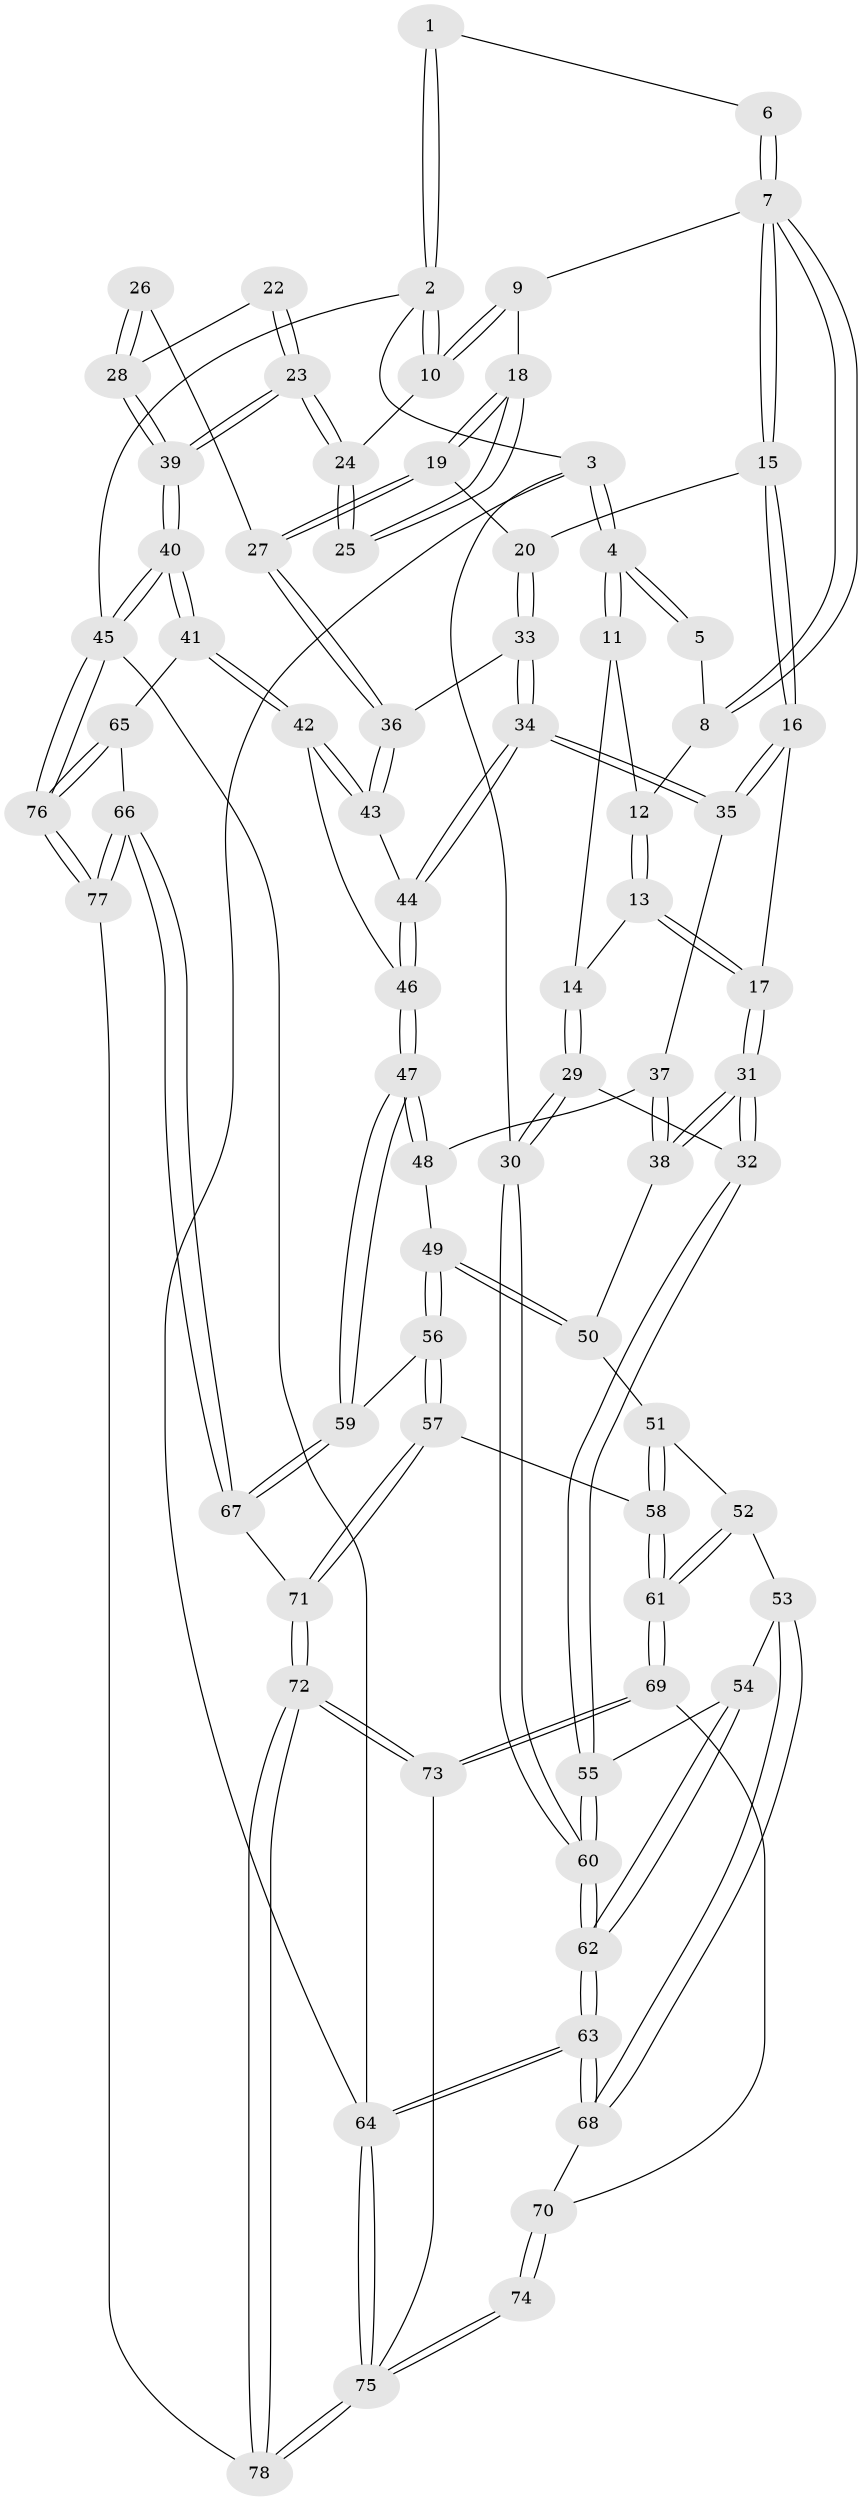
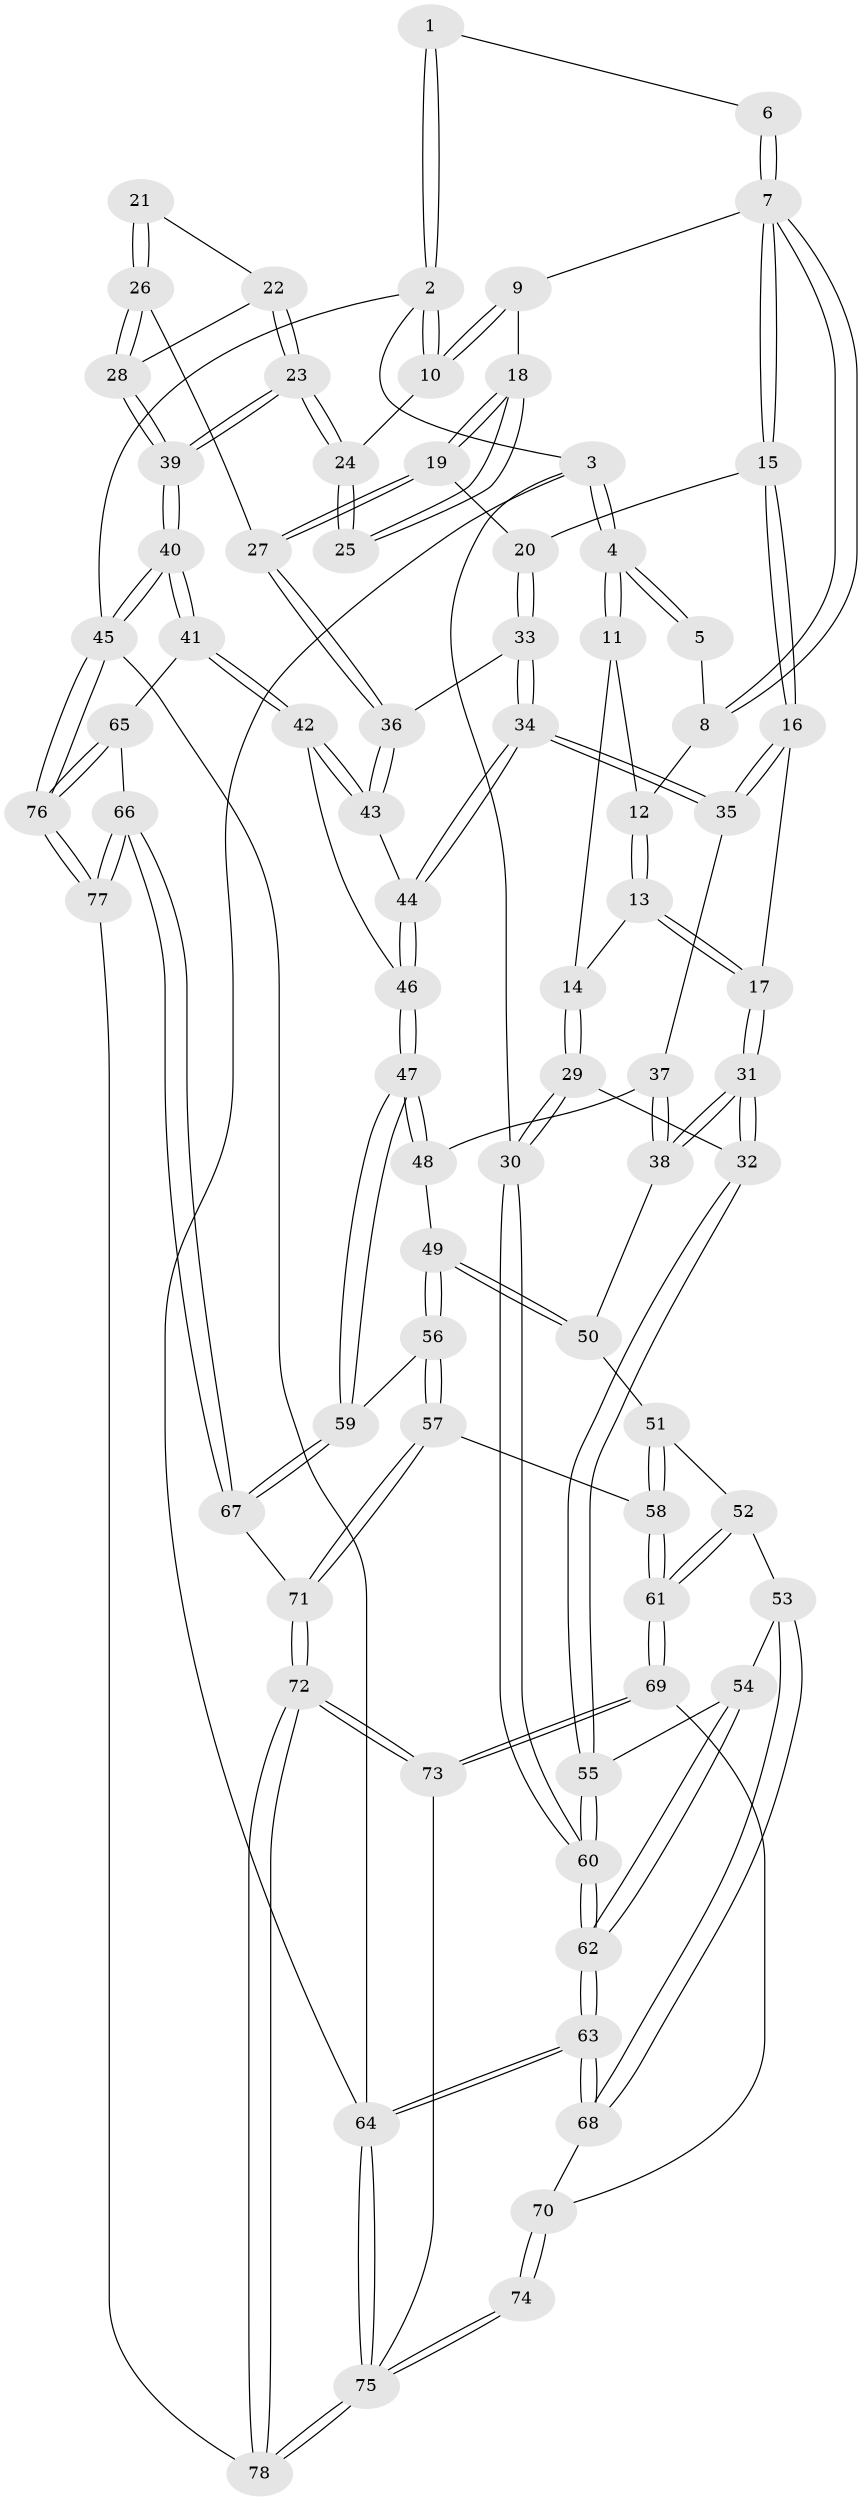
node "21": added
